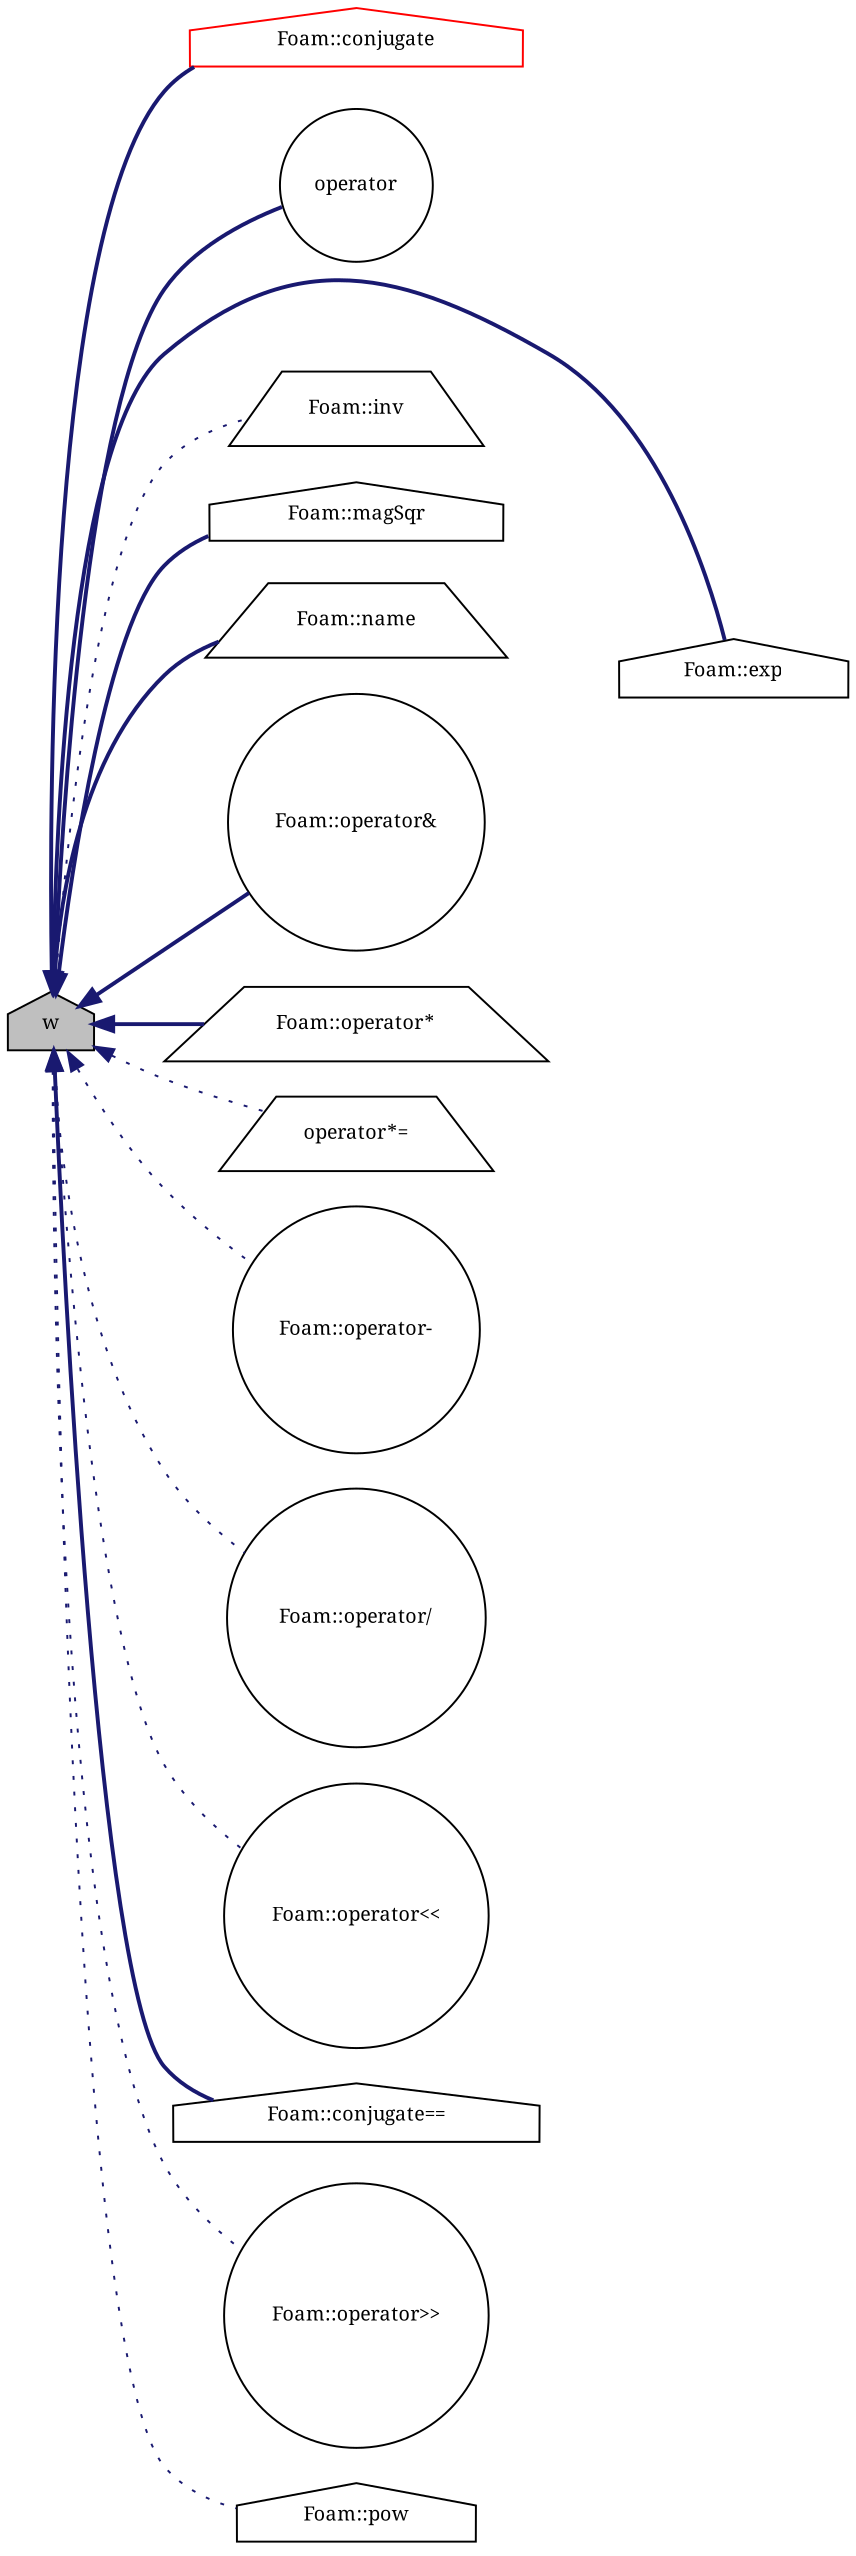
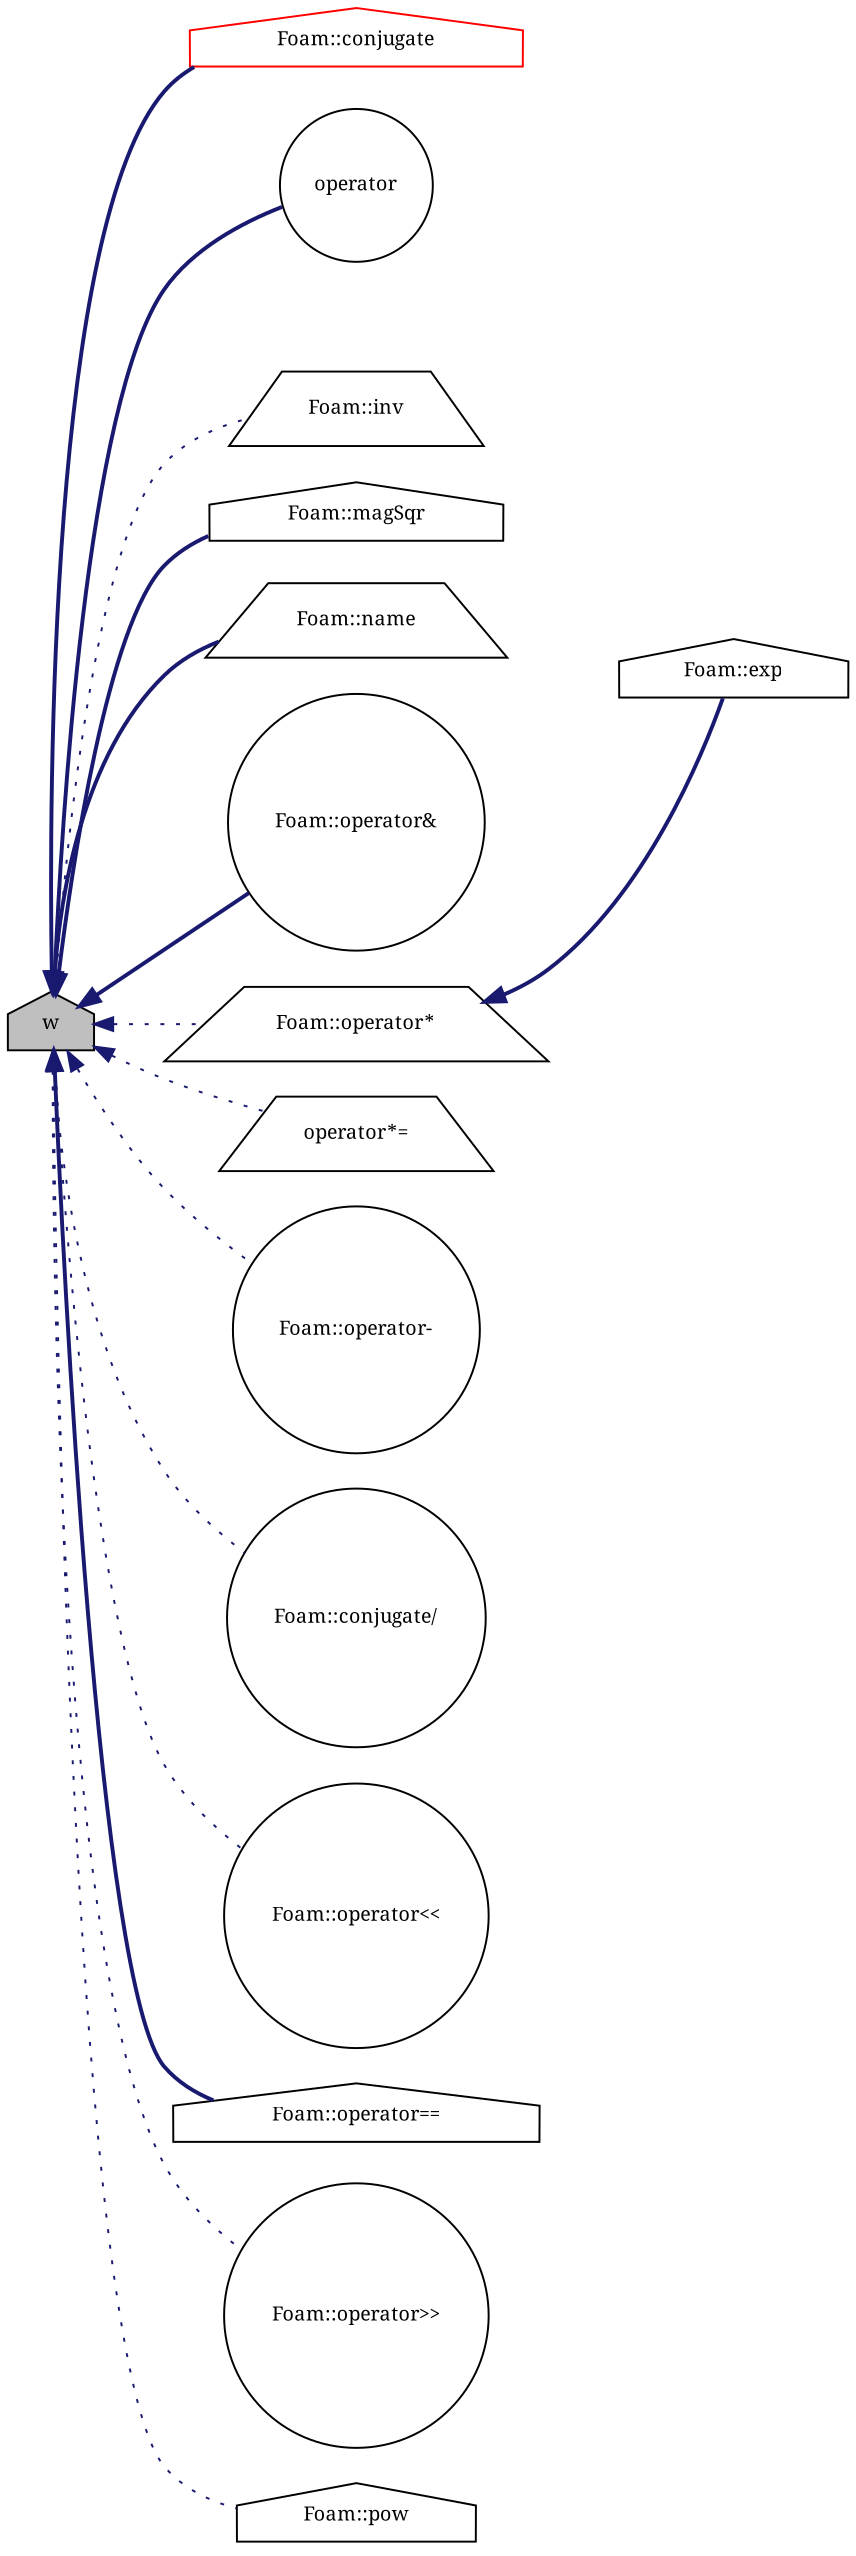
edge "Foam::exp" -> "w": now "Foam::exp" -> "Foam::operator*"
edge "Foam::operator*" -> "w": style bold -> dotted
node "Foam::operator/": label "Foam::operator/" -> "Foam::conjugate/"
node "Foam::conjugate==": label "Foam::conjugate==" -> "Foam::operator=="
